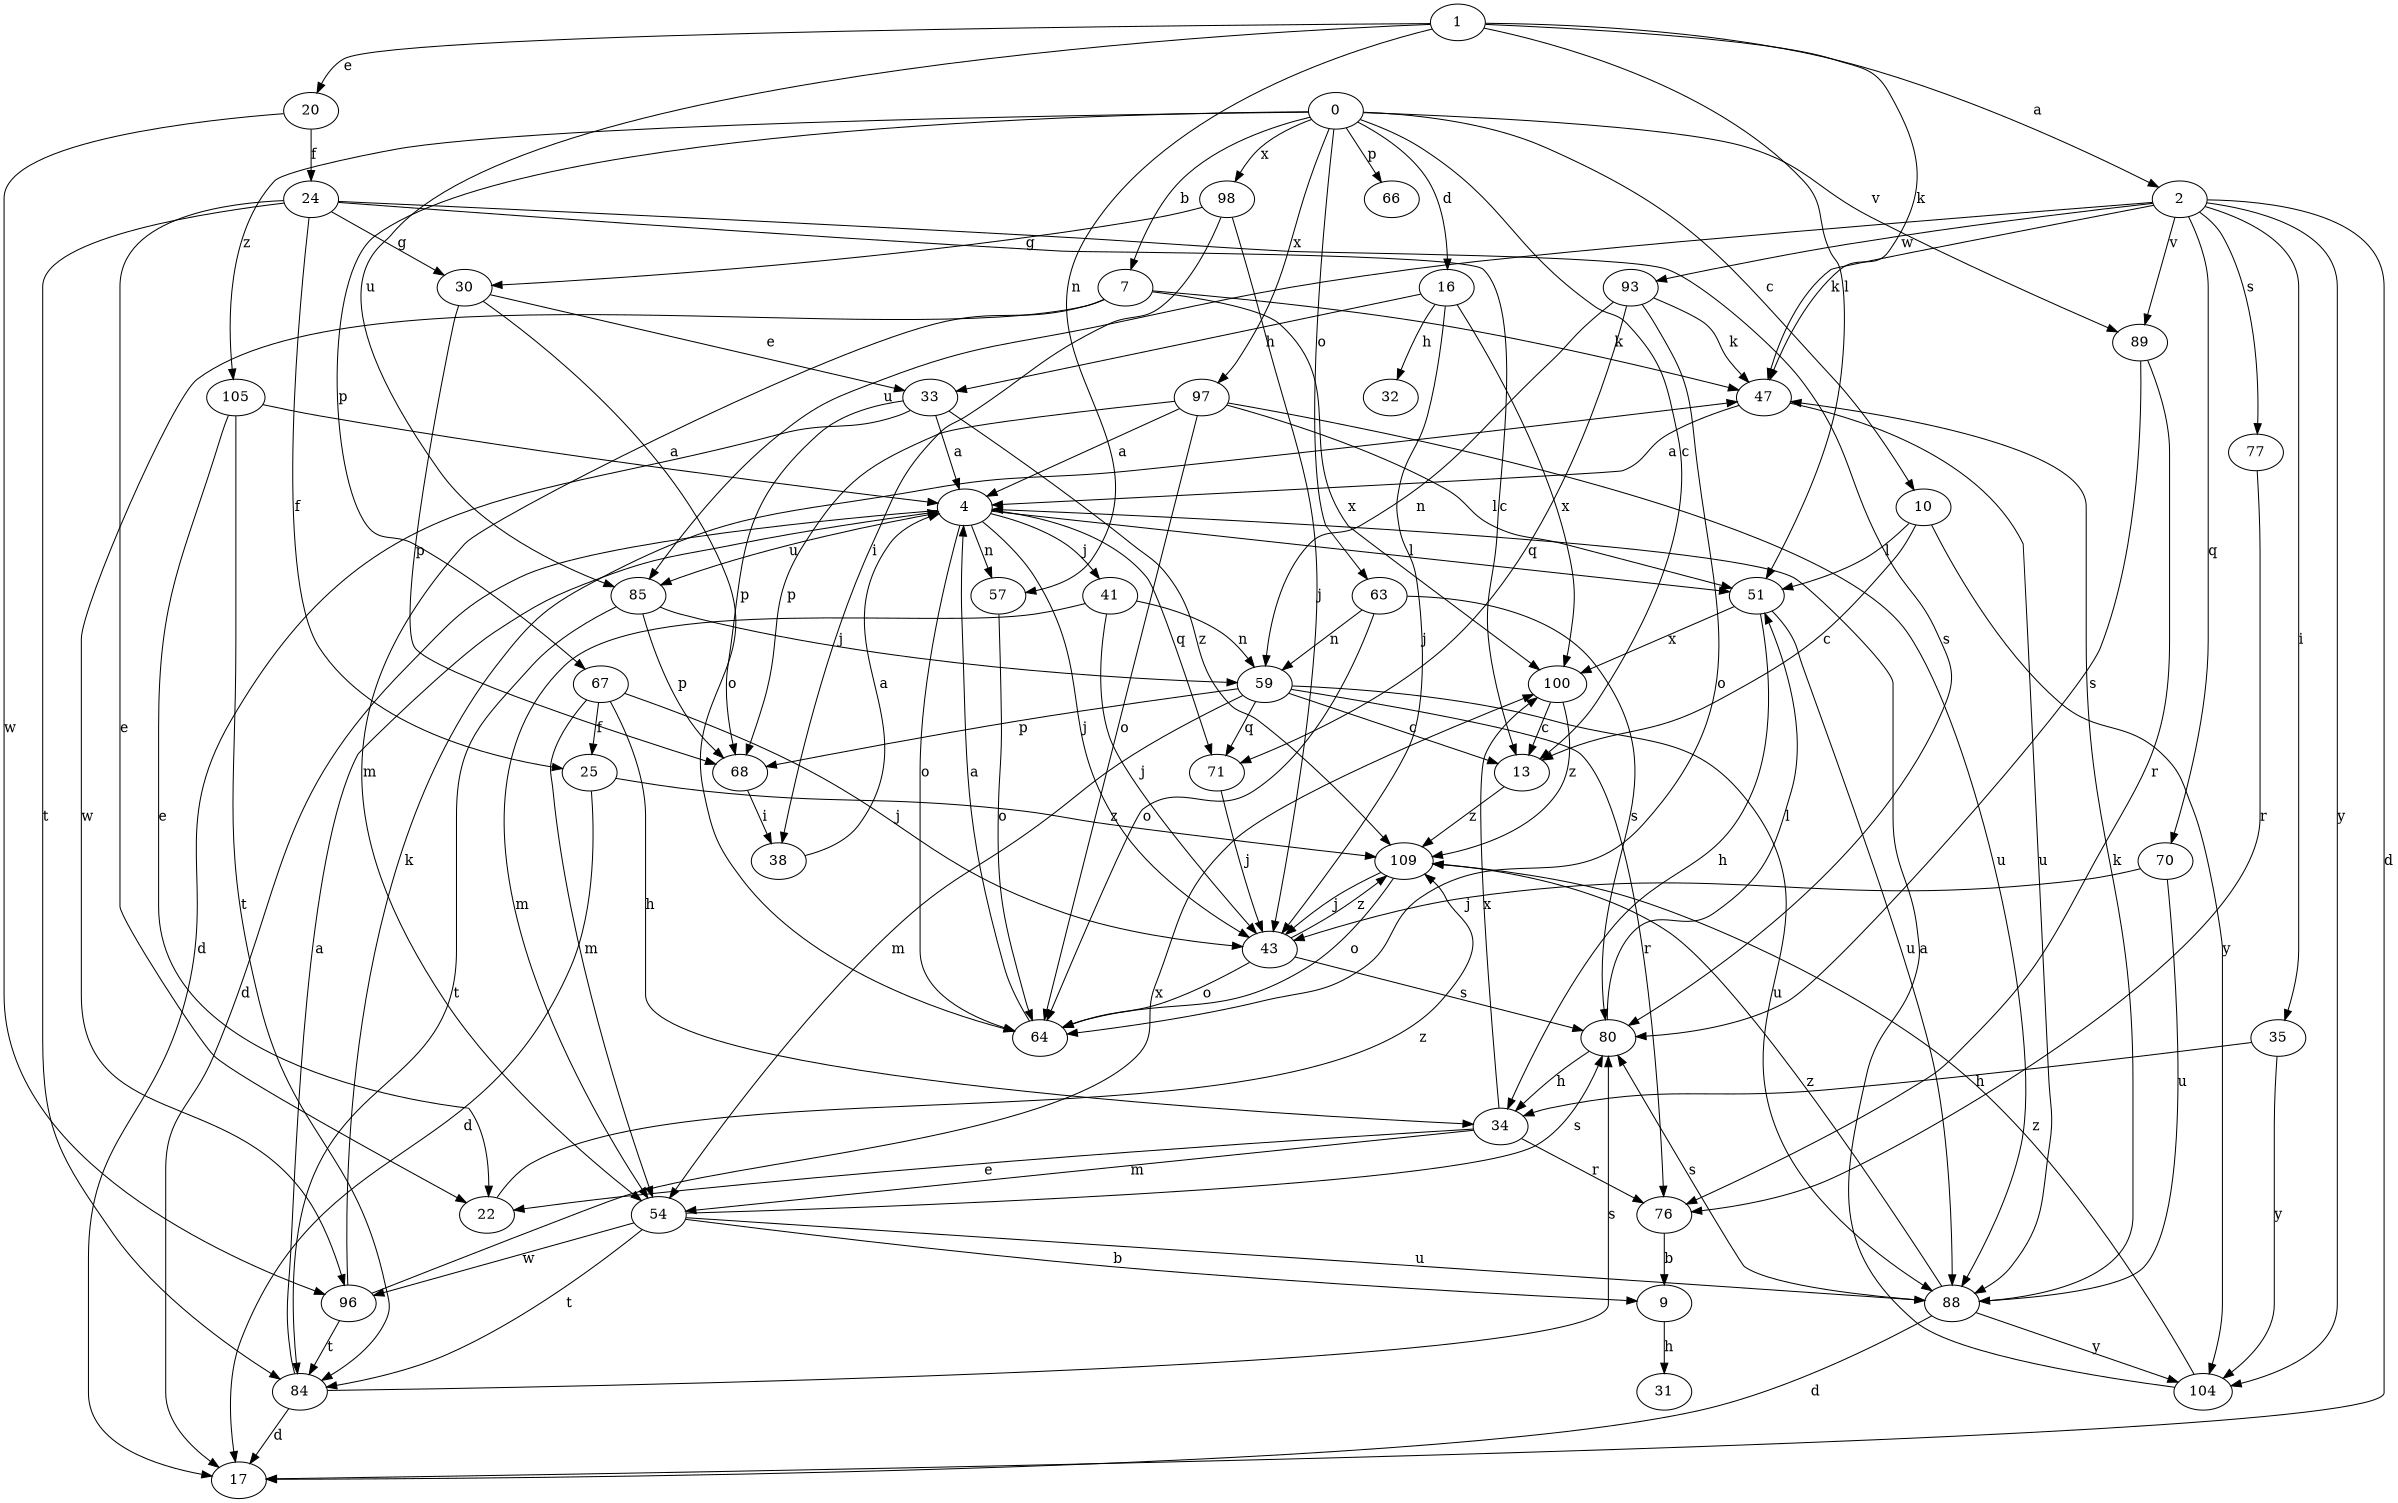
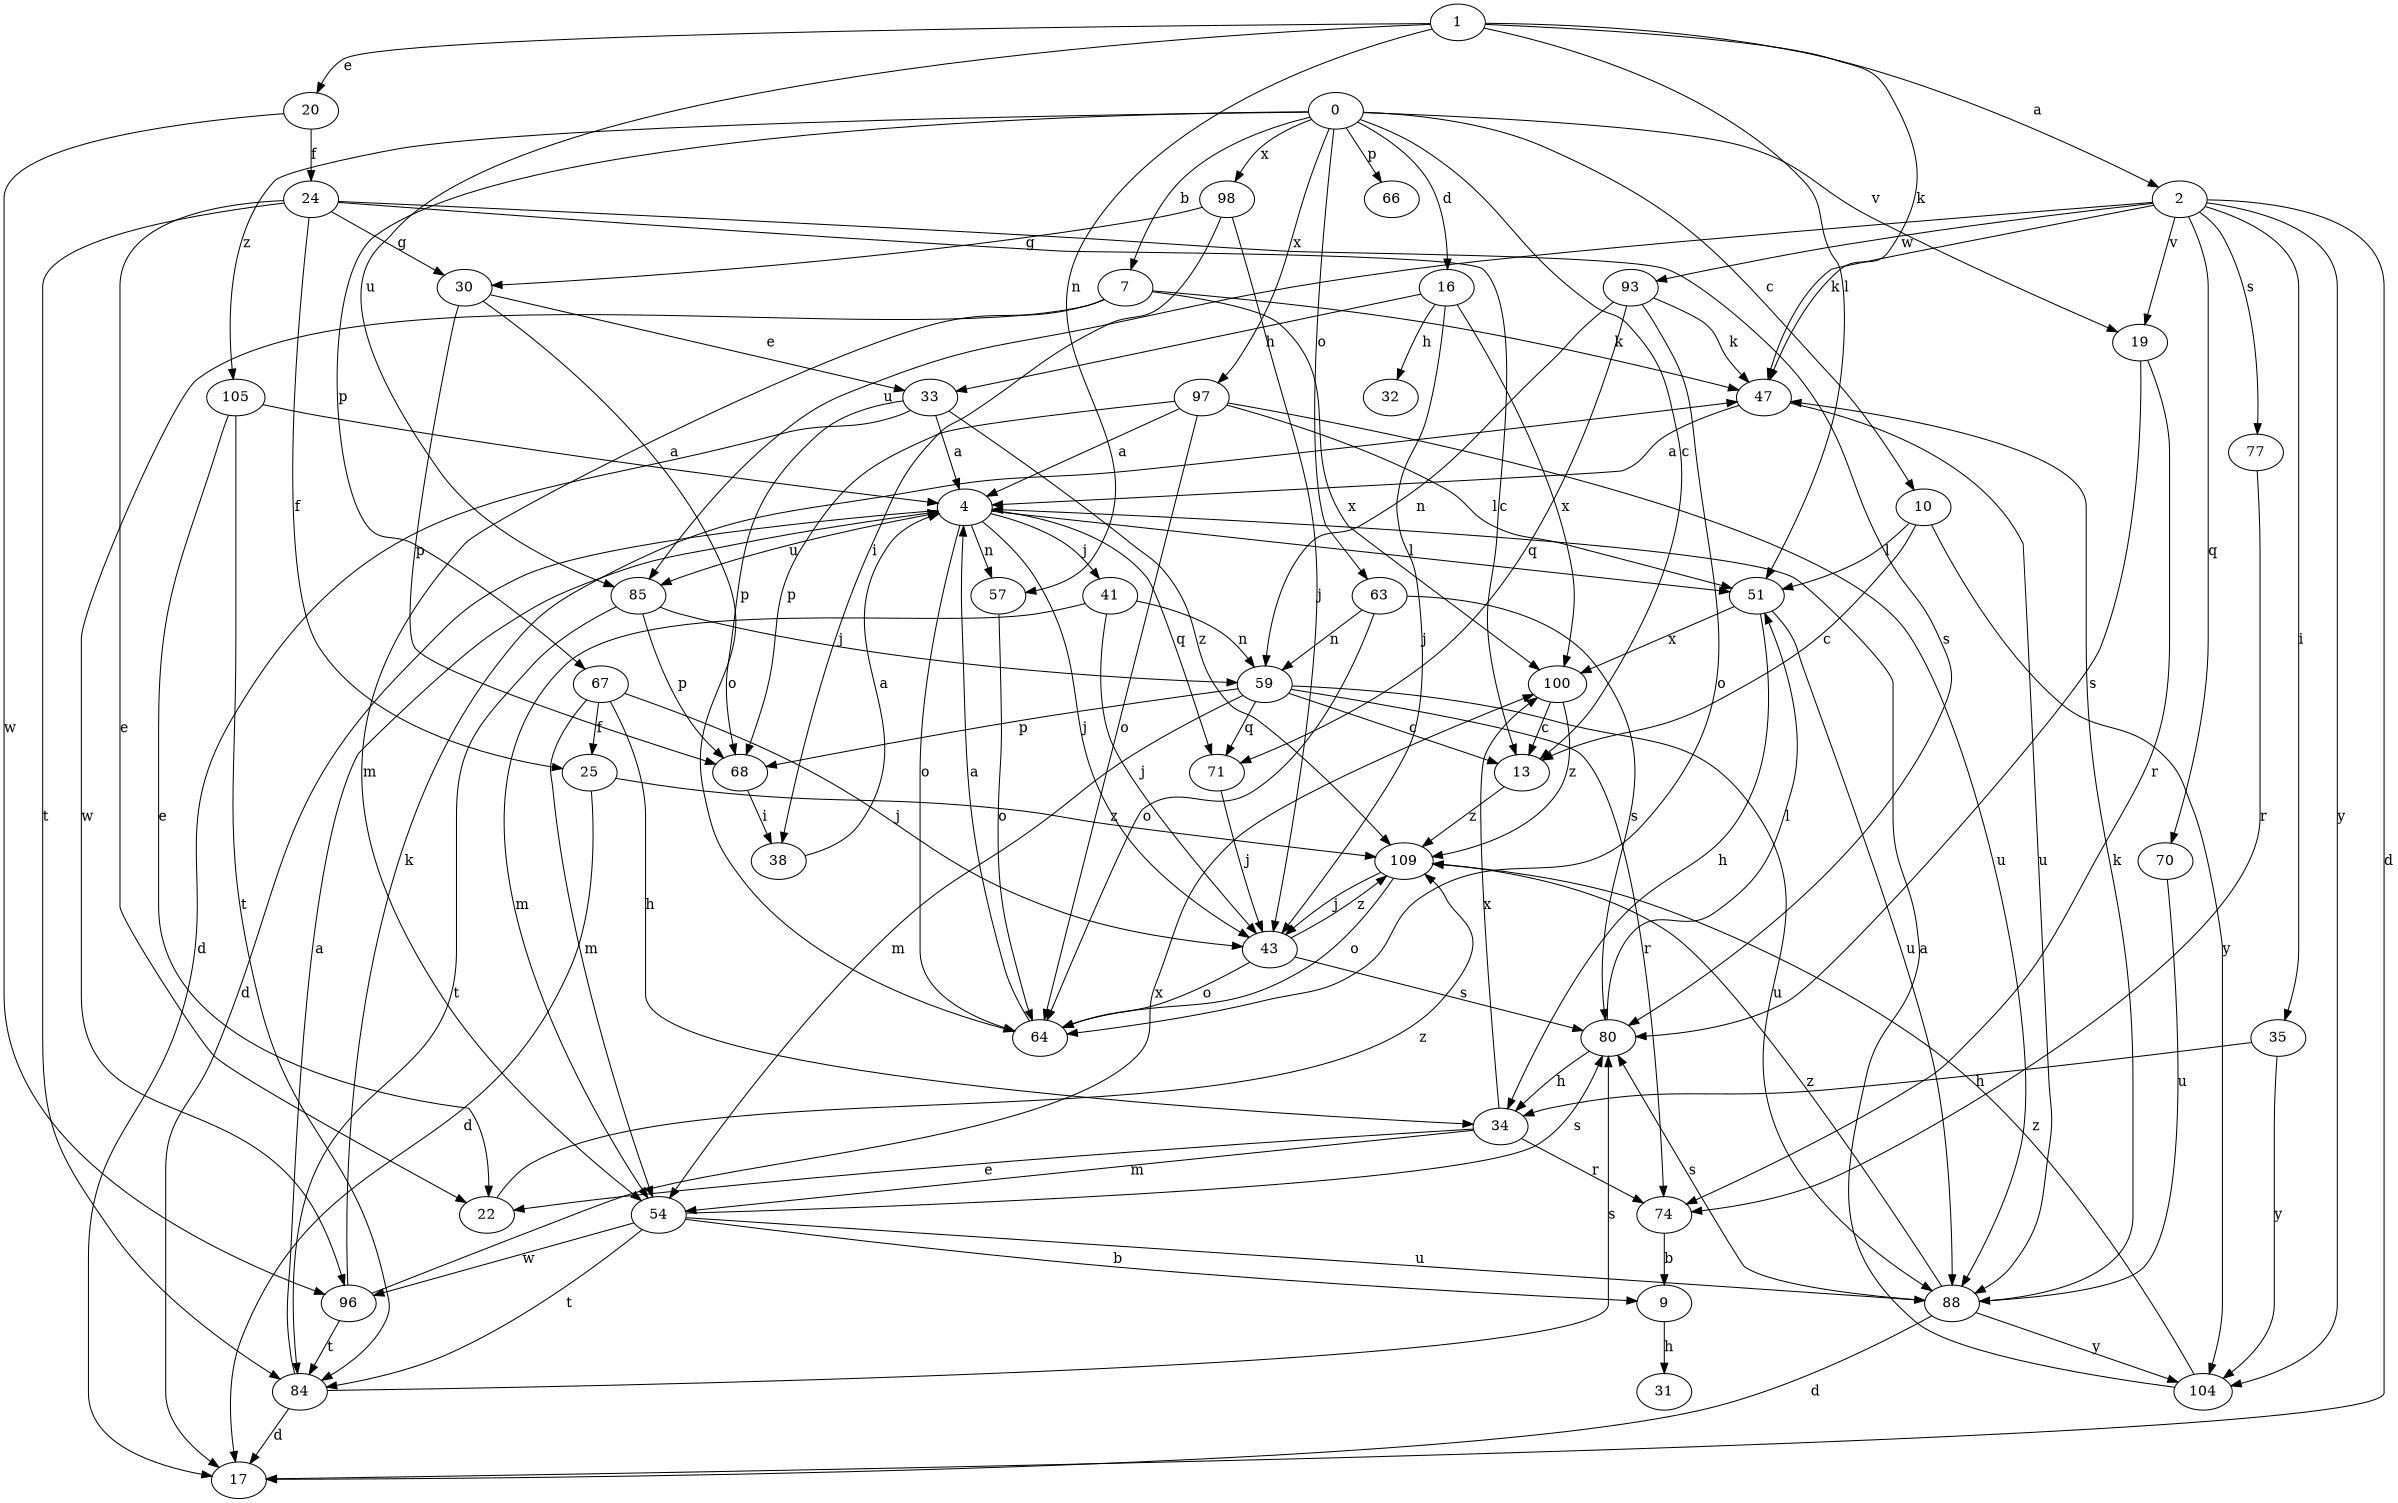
node "89": label "89" -> "19"
edge "70" -> "43": removed, label "j"
node "76": label "76" -> "74"
